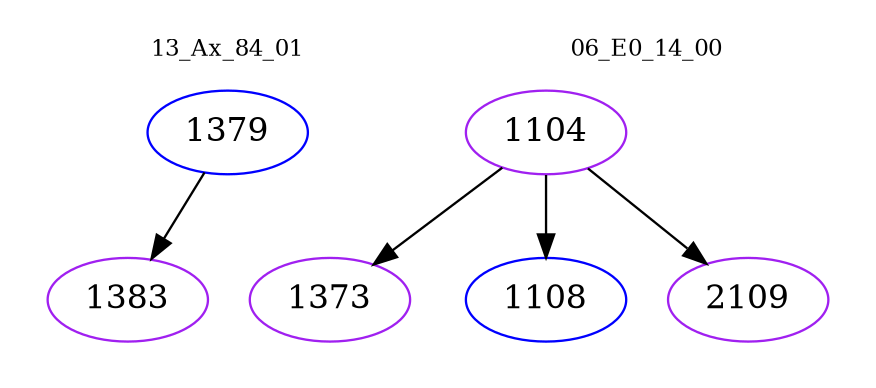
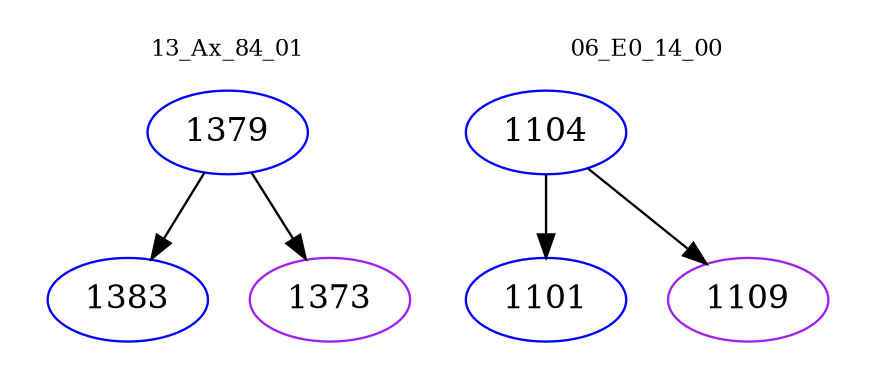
node "1104": color purple -> blue
edge "1104" -> "1373": now "1379" -> "1373"
node "1383": color purple -> blue
node "1108": label "1108" -> "1101"
node "2109": label "2109" -> "1109"
